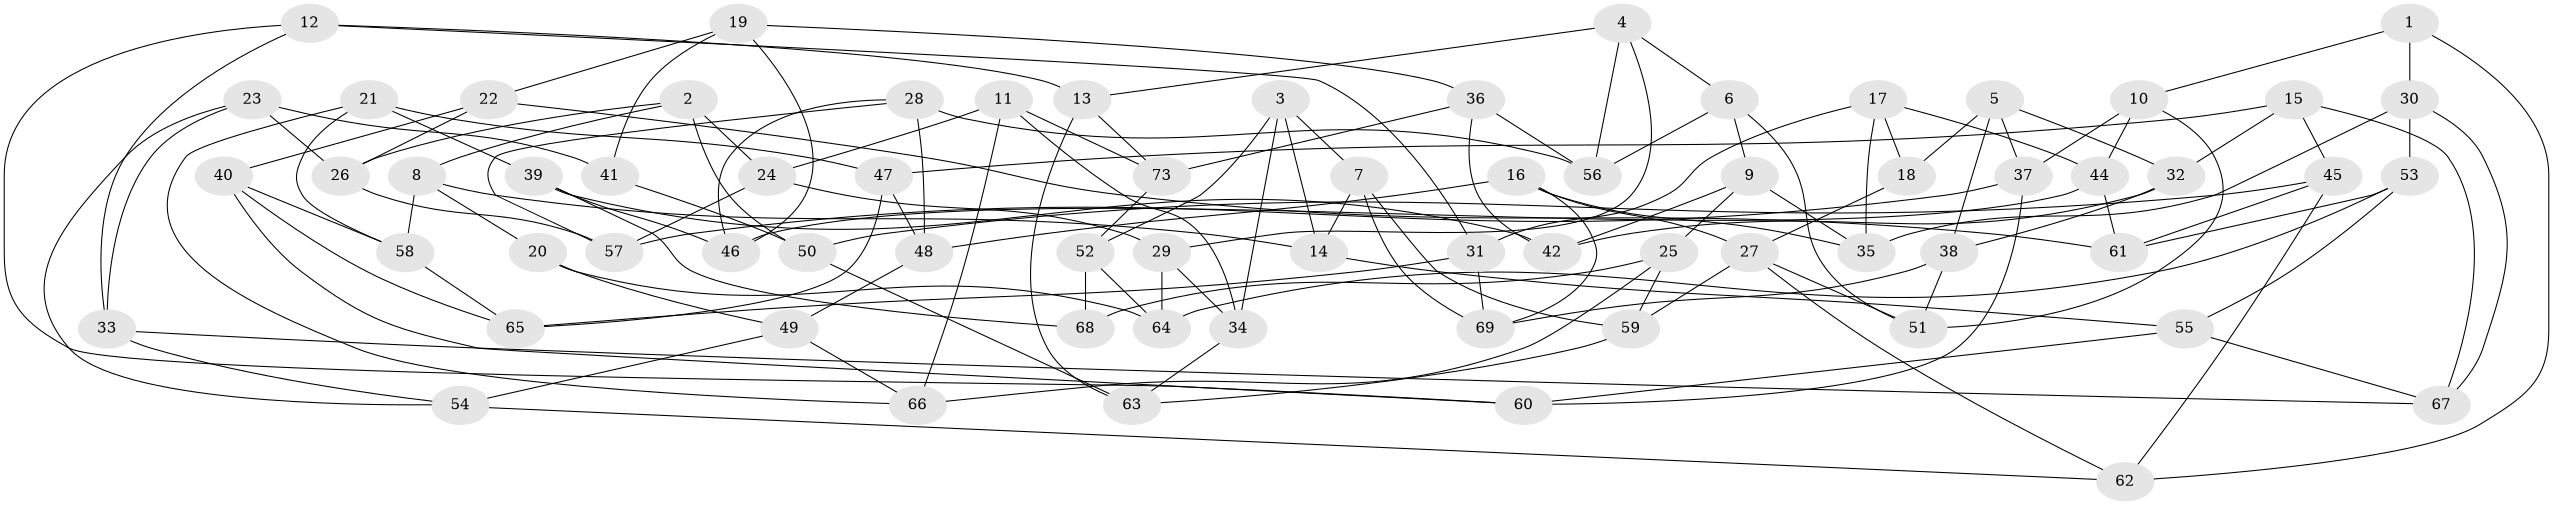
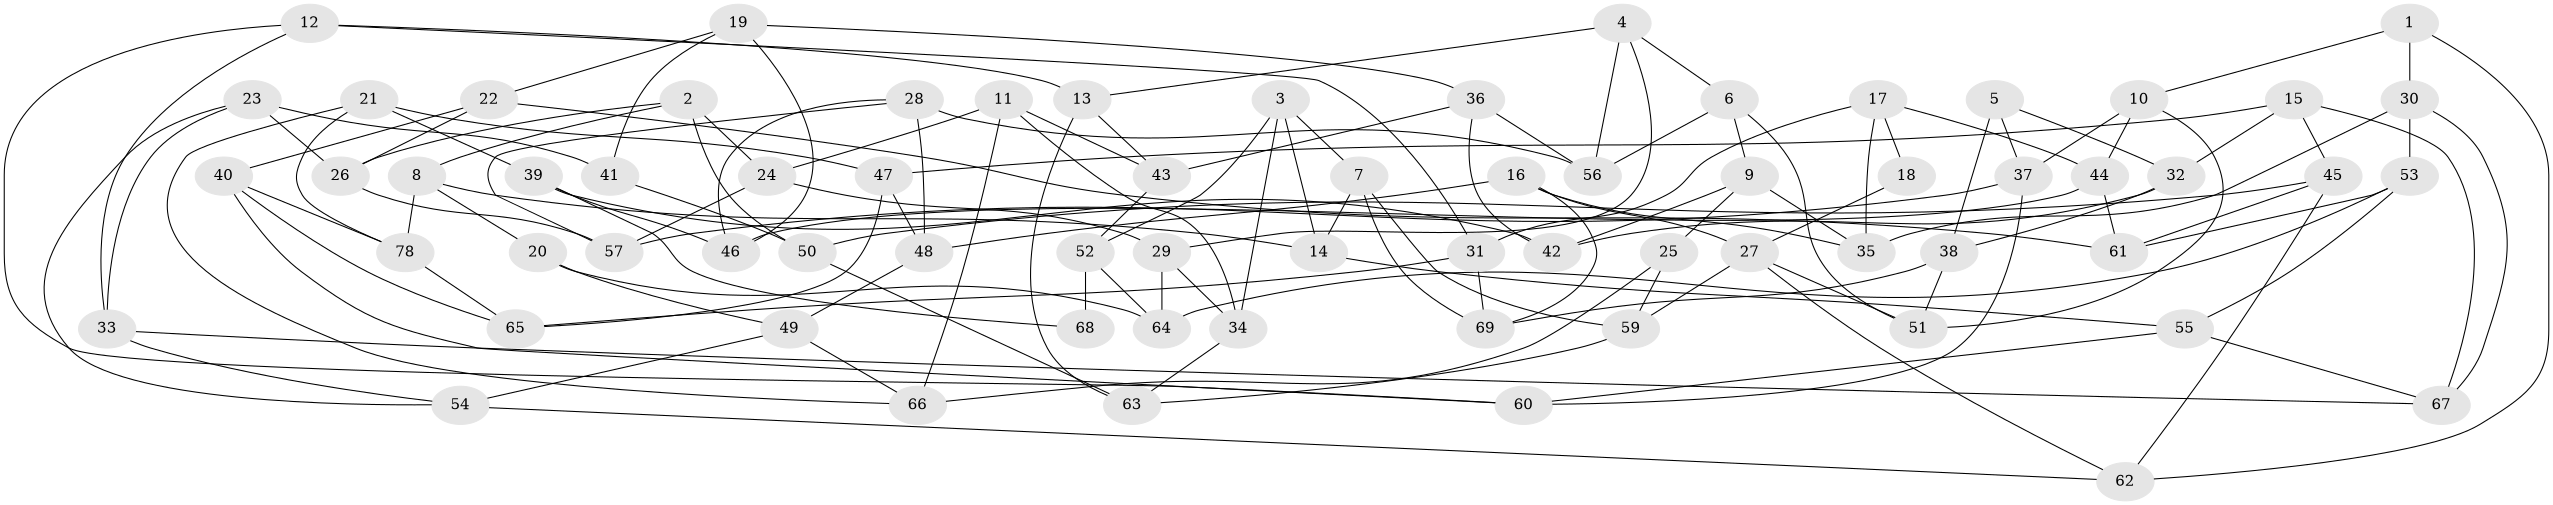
edge "5" -- "18": removed
node "73": label "73" -> "43"
node "58": label "58" -> "78"
edge "25" -- "68": removed
